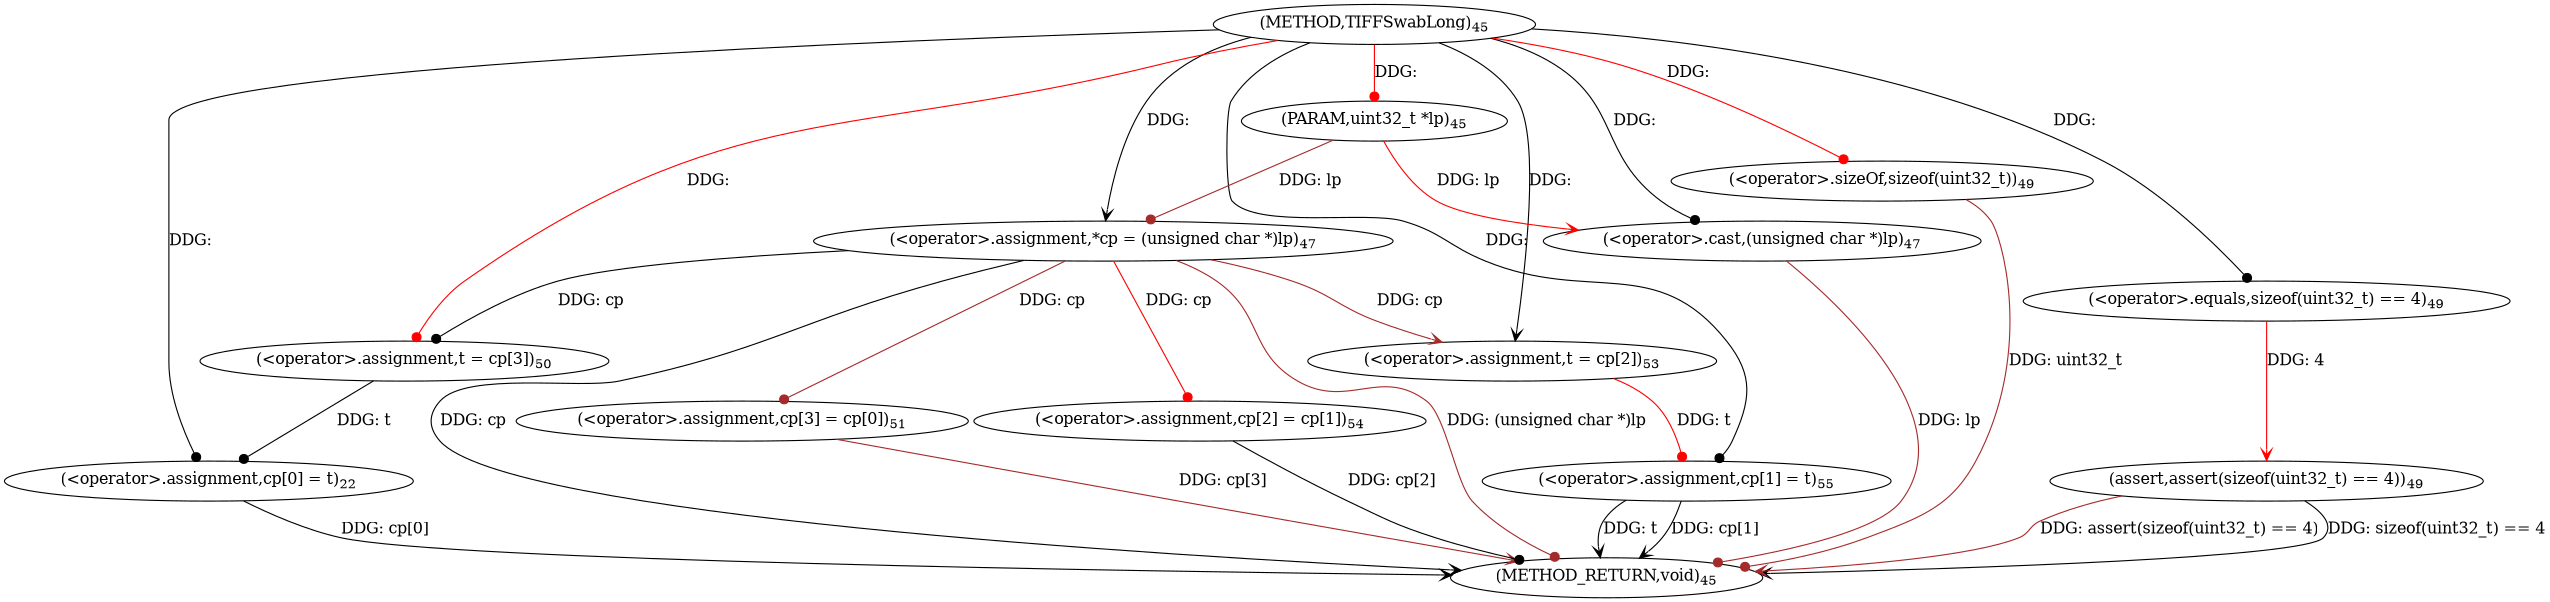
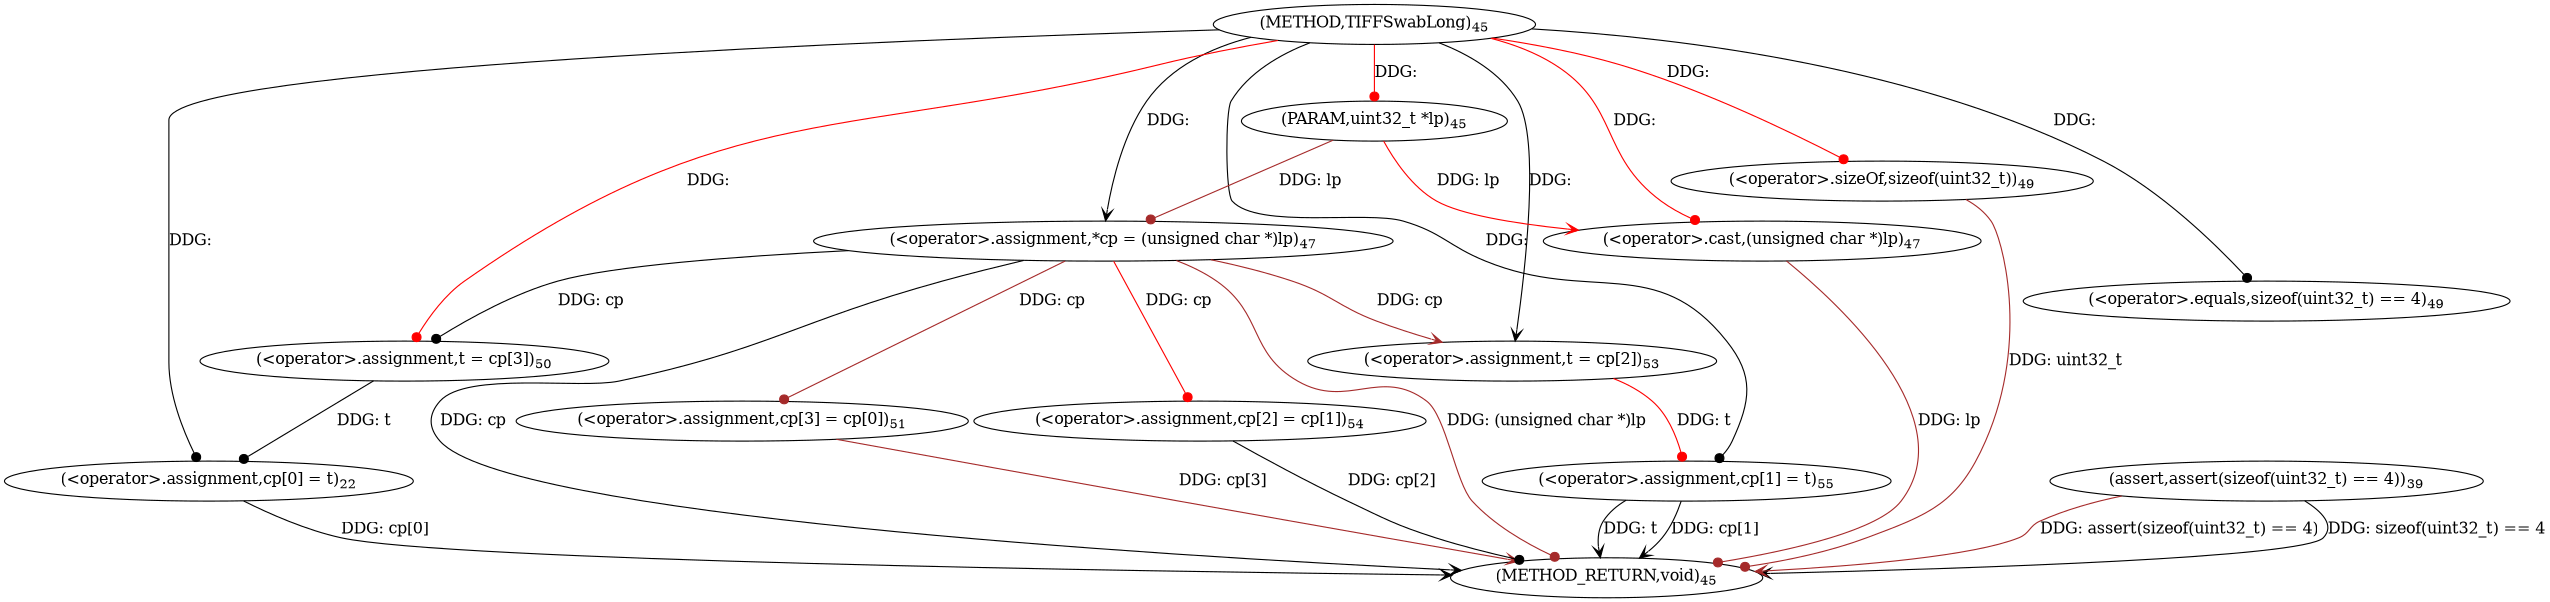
edge "(METHOD,TIFFSwabLong)" -> "(<operator>.cast,(unsigned char *)lp)": color black -> red
edge "(<operator>.equals,sizeof(uint32_t) == 4)" -> "(assert,assert(sizeof(uint32_t) == 4))": removed, label "DDG: 4"
node "(assert,assert(sizeof(uint32_t) == 4))": text "49" -> "39"
